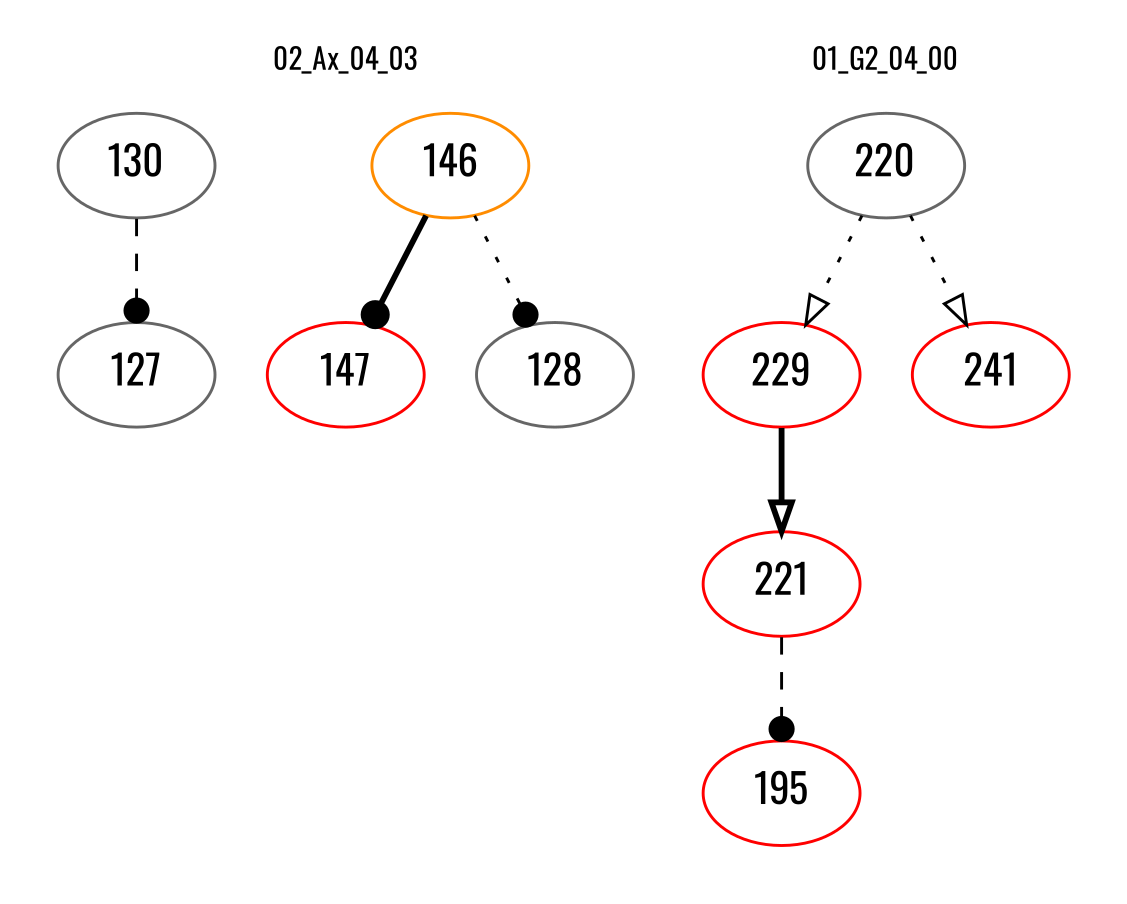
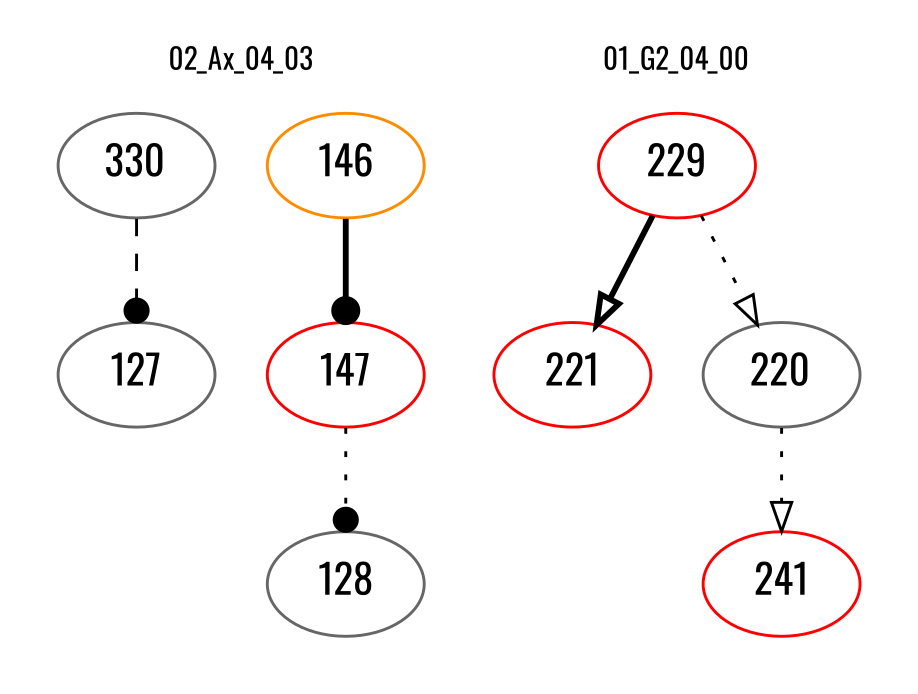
node "130": label "130" -> "330"
edge "220" -> "229": reversed
edge "146" -> "128": now "147" -> "128"
node "195": removed
